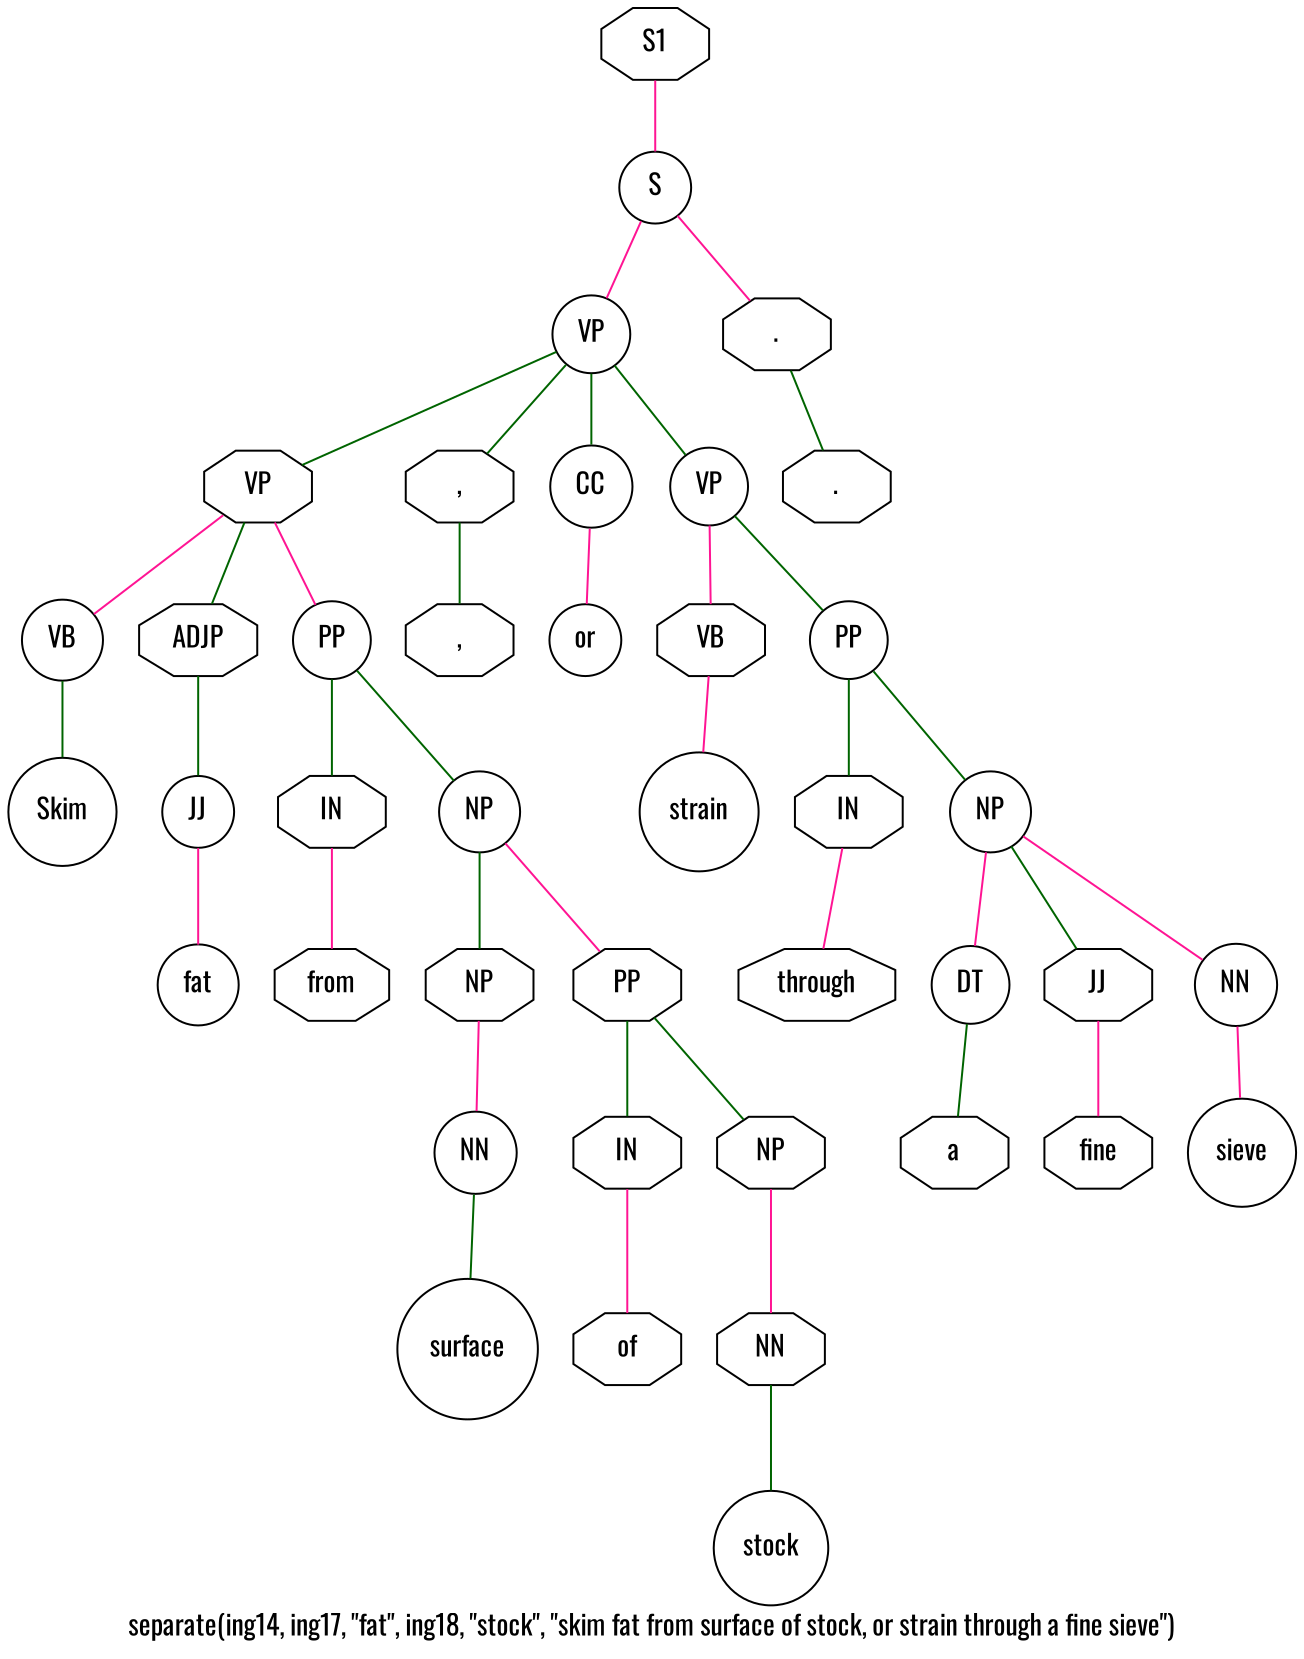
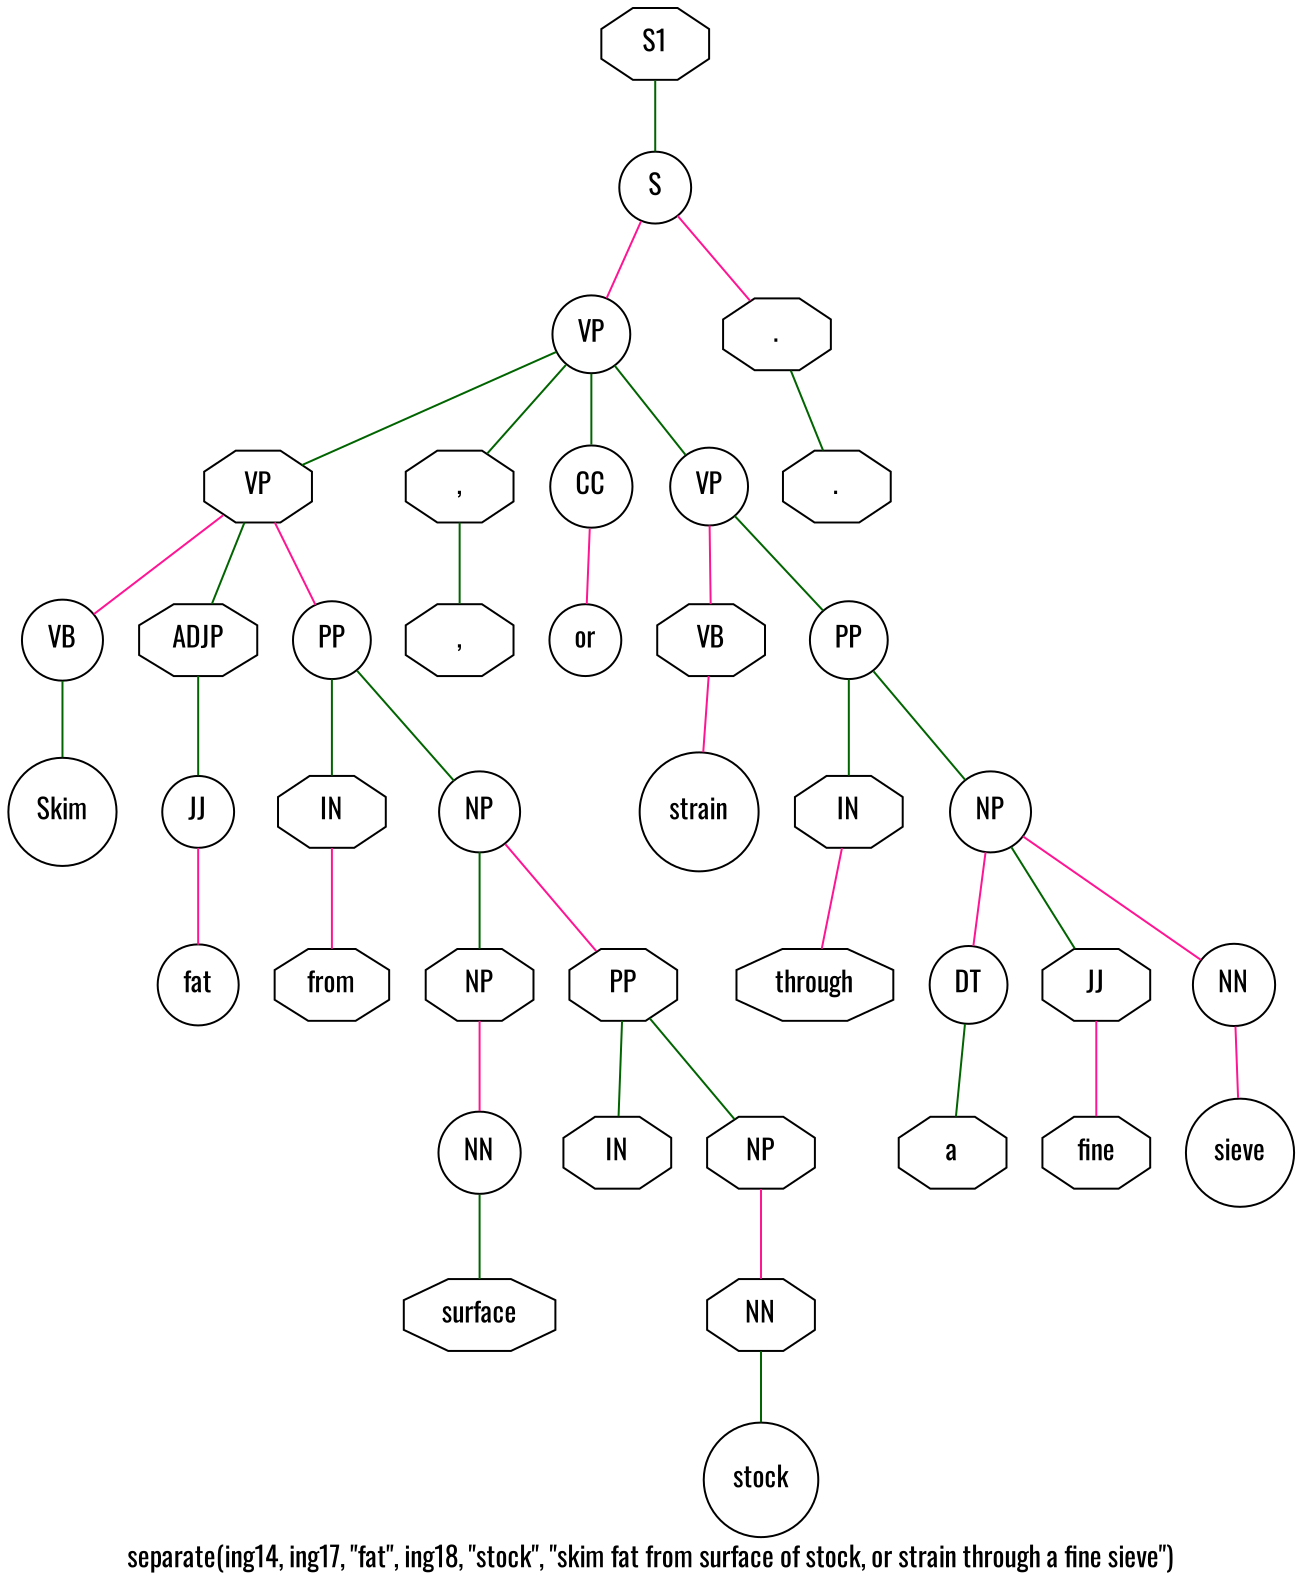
edge "S1" -- "S": color deeppink -> darkgreen
node "surface": shape circle -> octagon
node "of": removed
